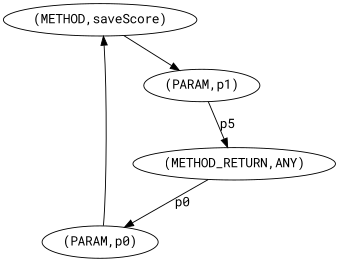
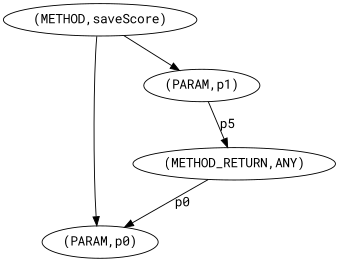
edge "(PARAM,p0)" -> "(METHOD,saveScore)": reversed
